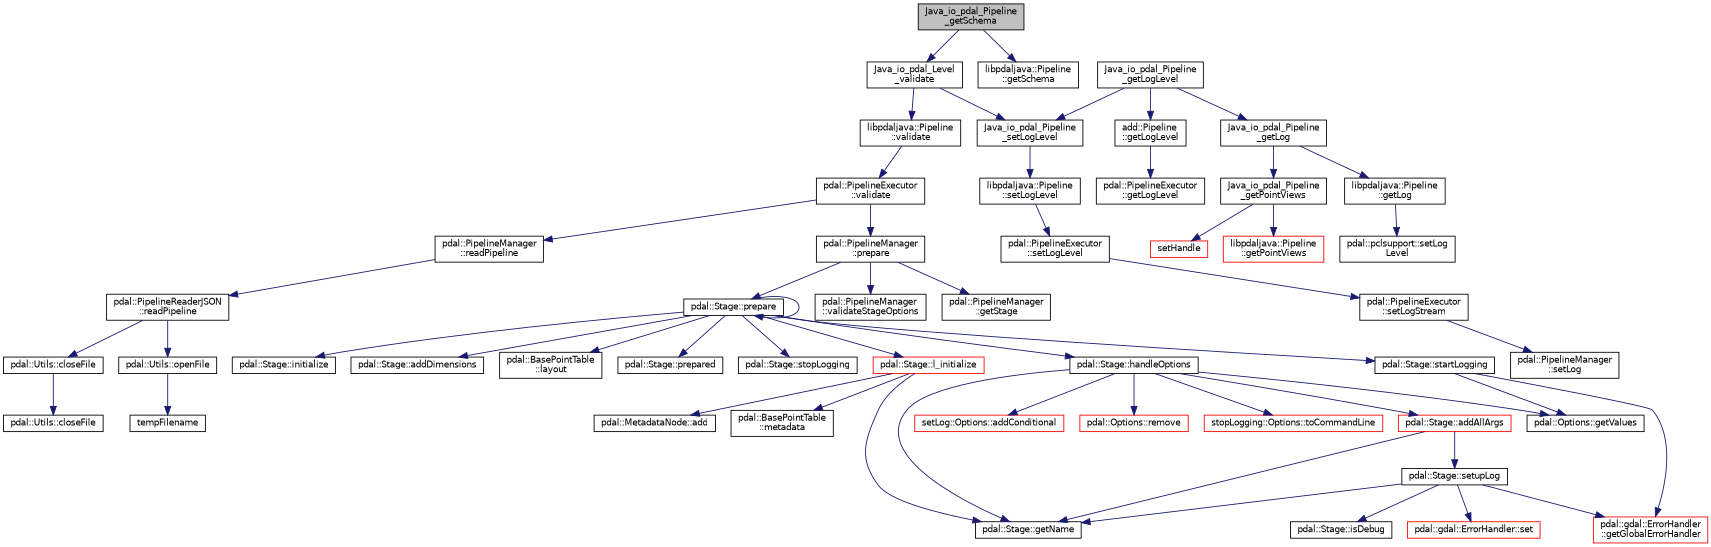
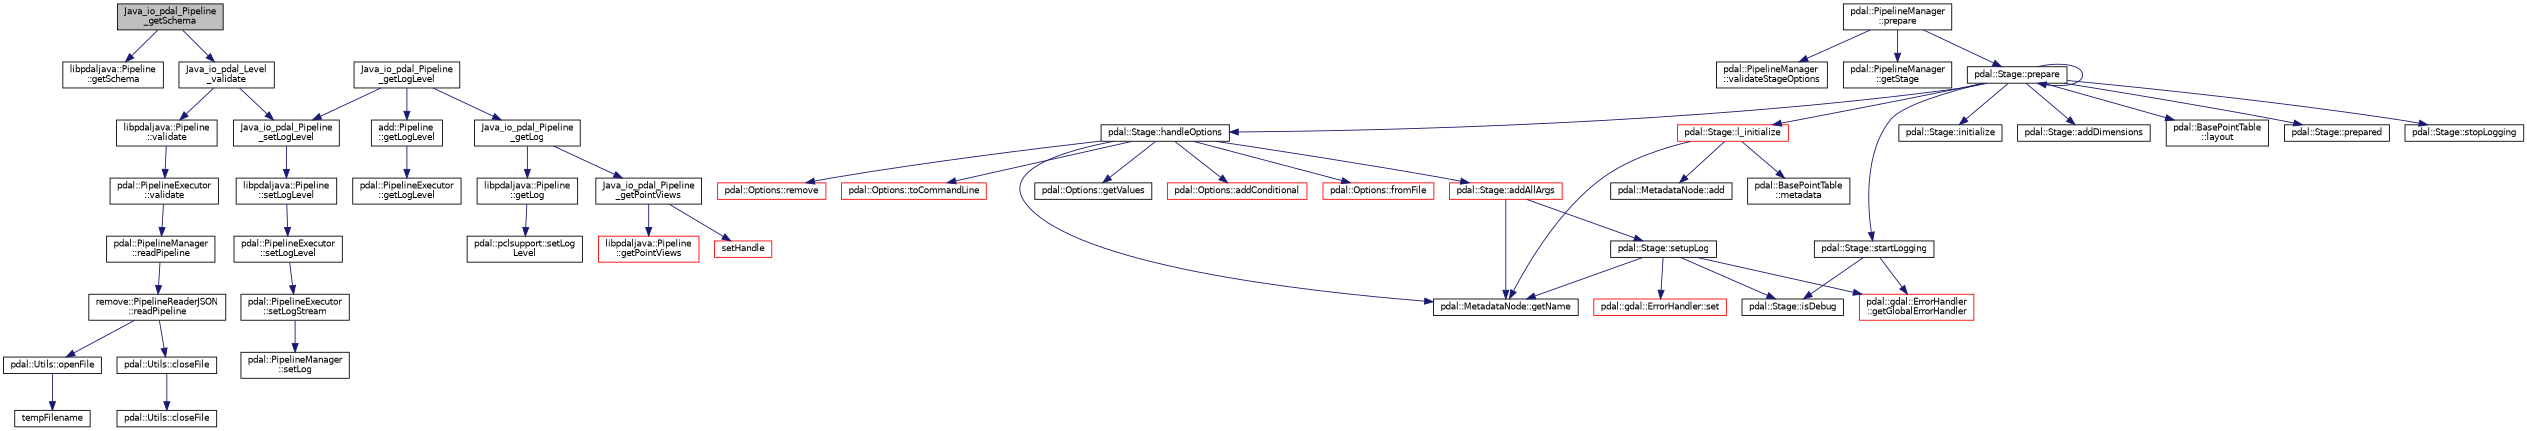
node "pdal::Options::fromFile": added
edge "pdal::PipelineExecutor ::validate" -> "pdal::PipelineManager ::prepare": removed
node "pdal::PipelineReaderJSON ::readPipeline": label "pdal::PipelineReaderJSON ::readPipeline" -> "remove::PipelineReaderJSON ::readPipeline"
edge "pdal::Stage::startLogging" -> "pdal::Options::getValues": now "pdal::Stage::startLogging" -> "pdal::Stage::isDebug"
node "setLog::Options::addConditional": label "setLog::Options::addConditional" -> "pdal::Options::addConditional"
node "stopLogging::Options::toCommandLine": label "stopLogging::Options::toCommandLine" -> "pdal::Options::toCommandLine"
node "pdal::Stage::getName": label "pdal::Stage::getName" -> "pdal::MetadataNode::getName"
